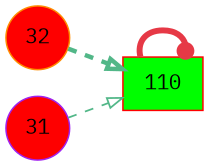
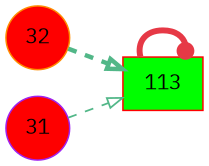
node "110": label "110" -> "113"
